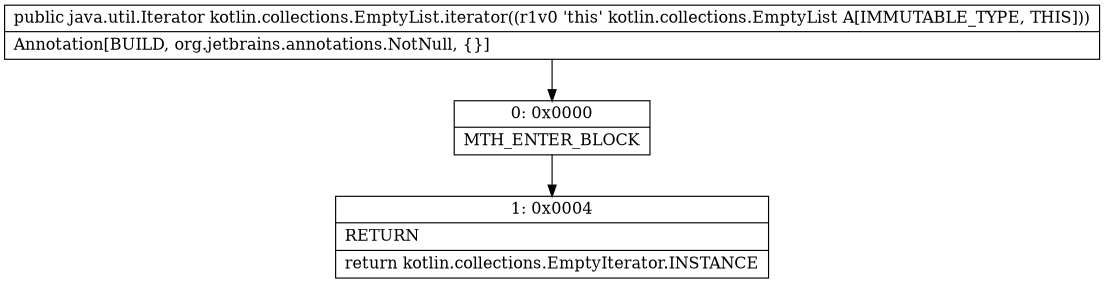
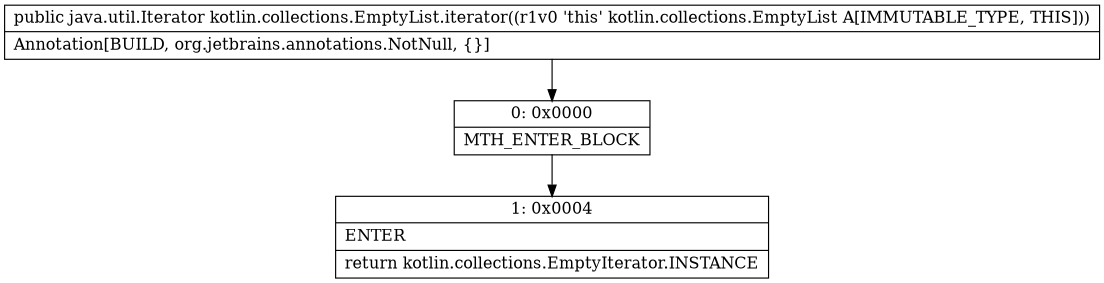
node "1: 0x0004": text "RETURN" -> "ENTER"
